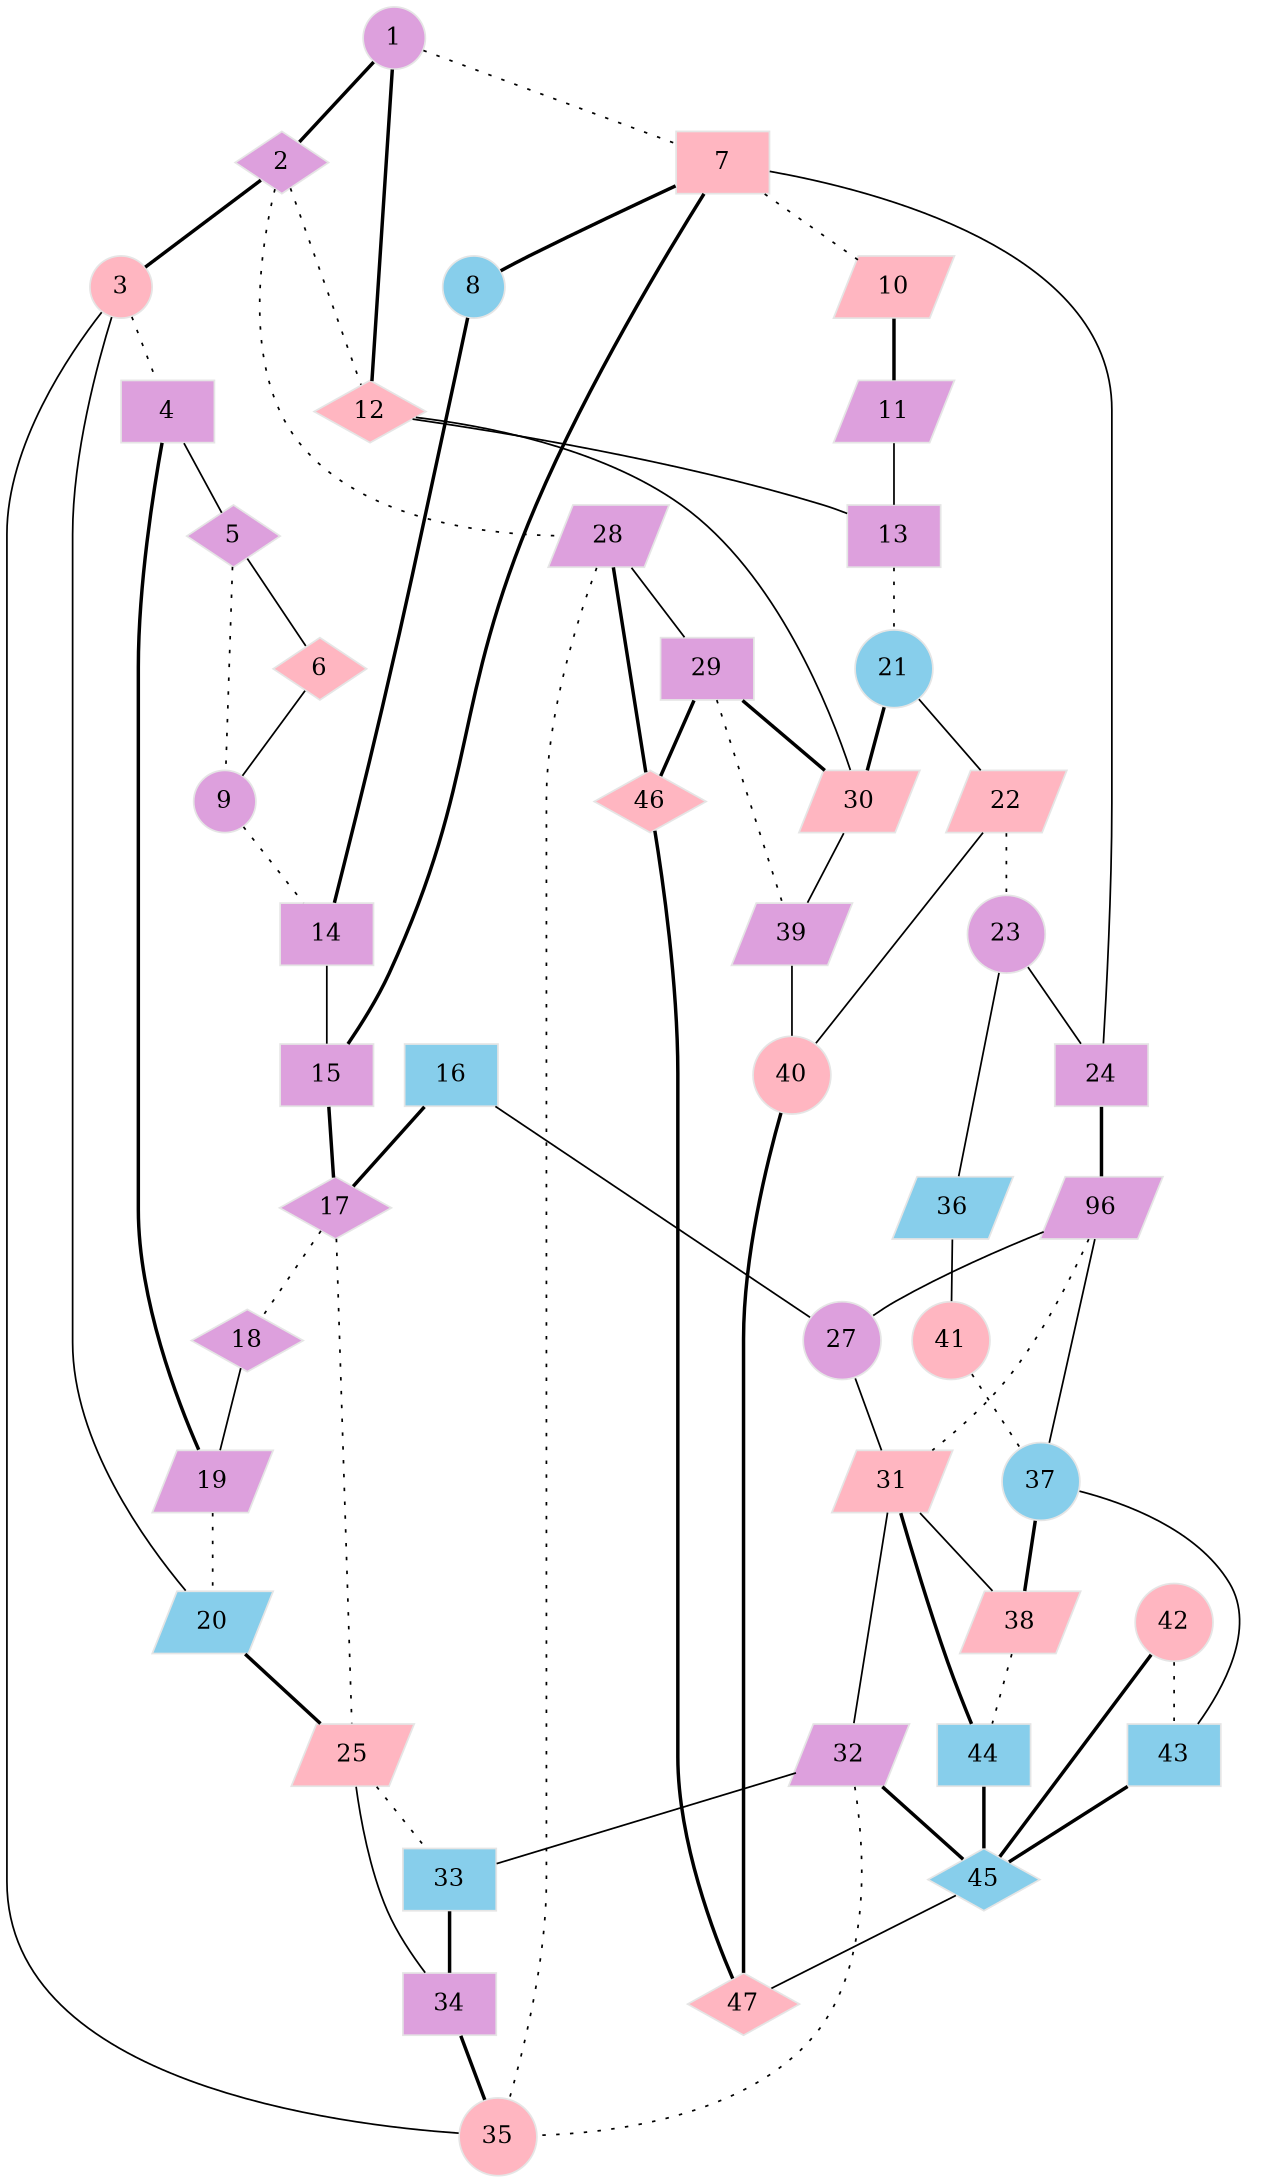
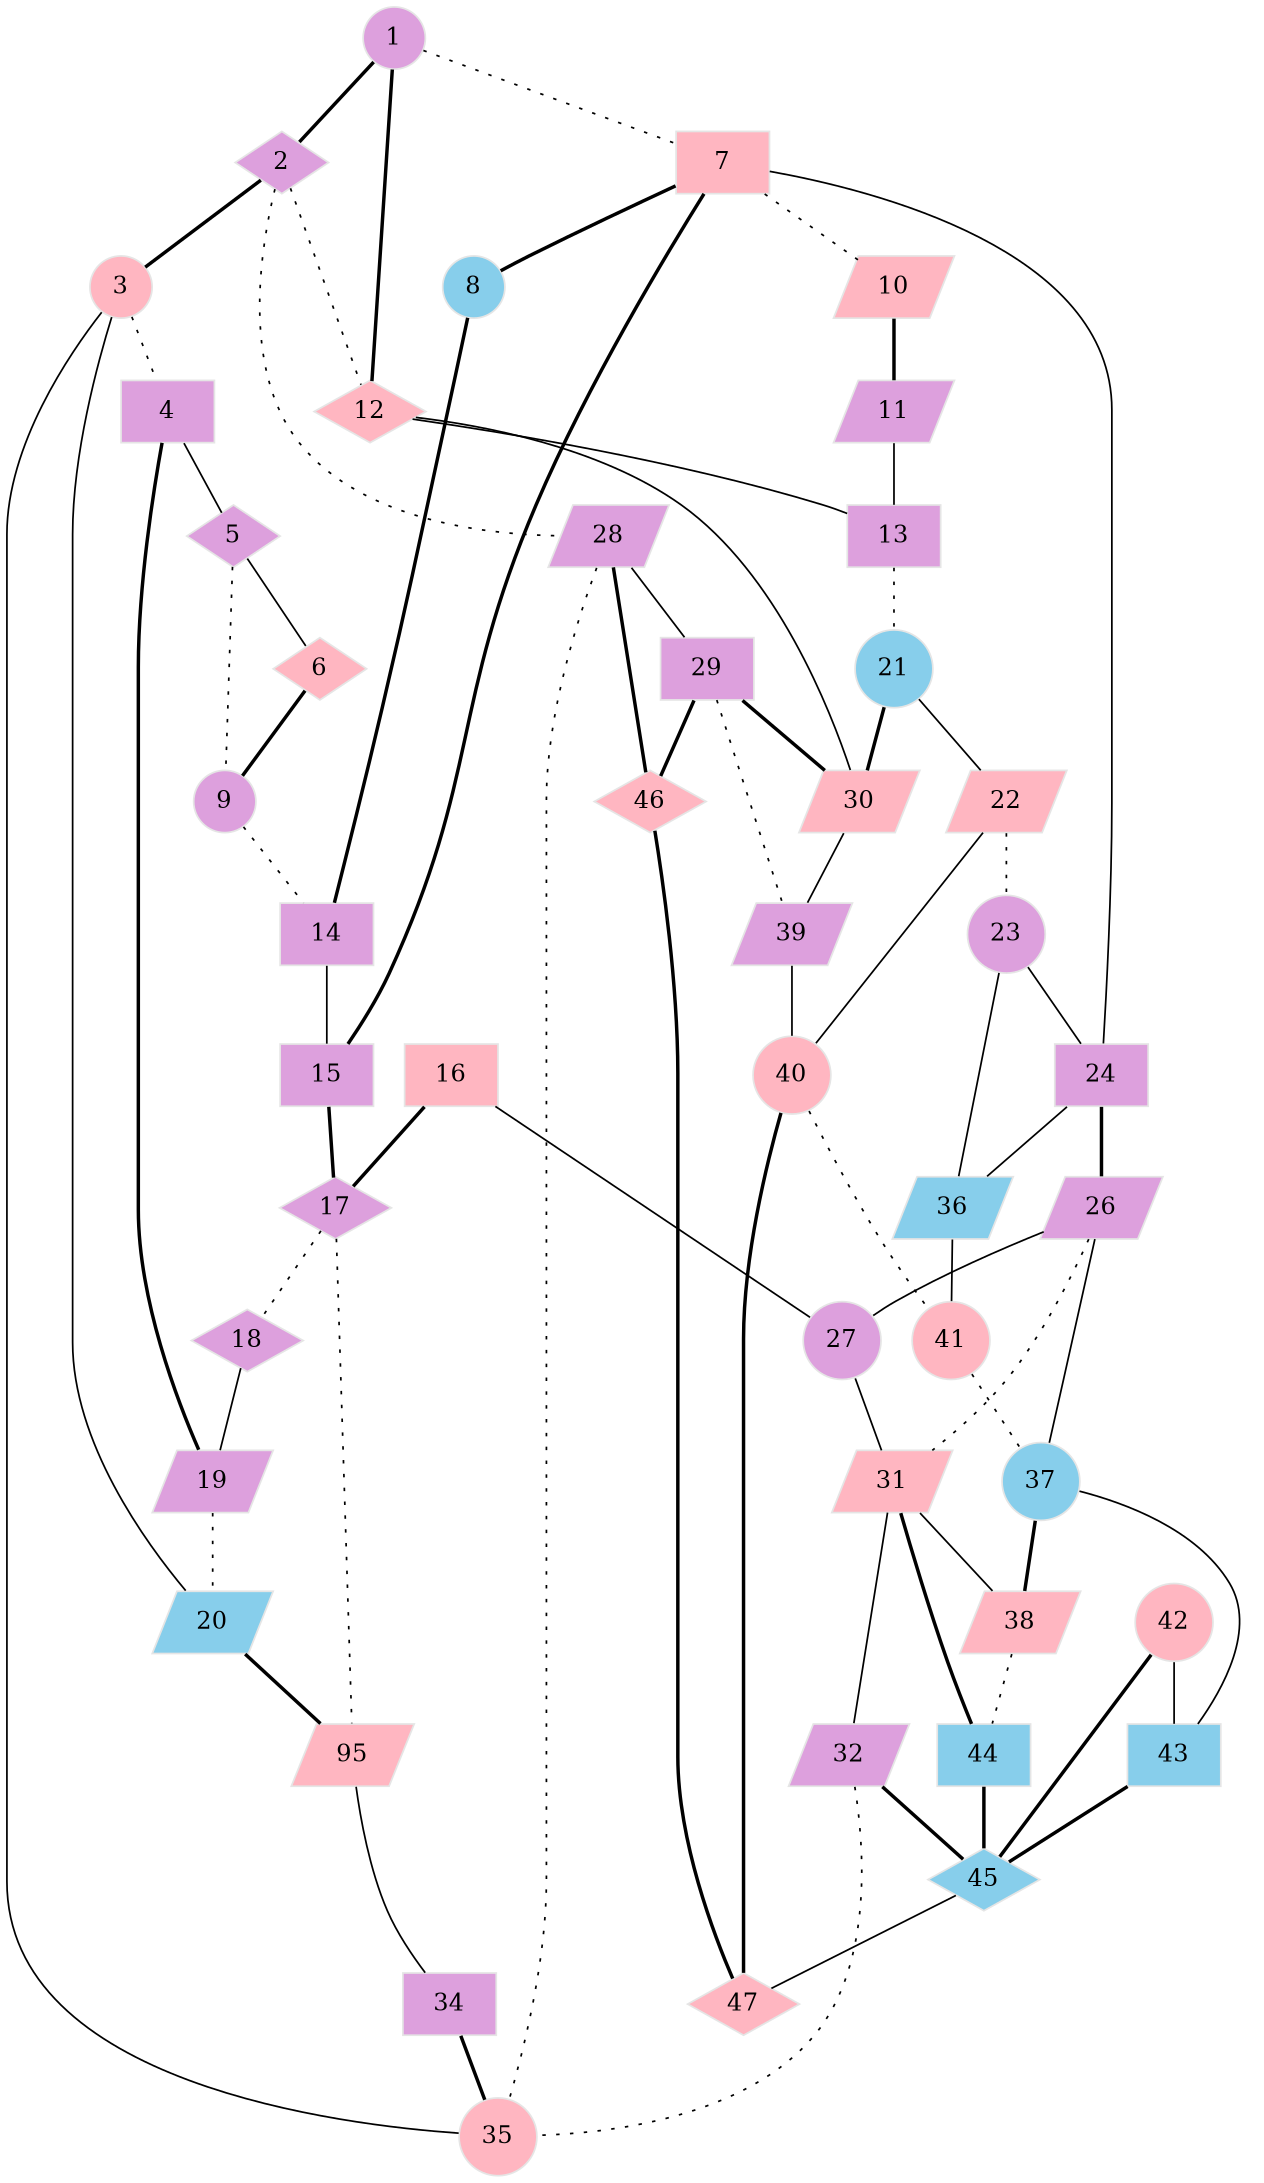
edge "6" -- "9": style solid -> bold
node "16": fillcolor skyblue -> lightpink
edge "24" -- "36": added
node "96": label "96" -> "26"
edge "40" -- "41": added
edge "42" -- "43": style dotted -> solid
node "25": label "25" -> "95"
node "33": removed
